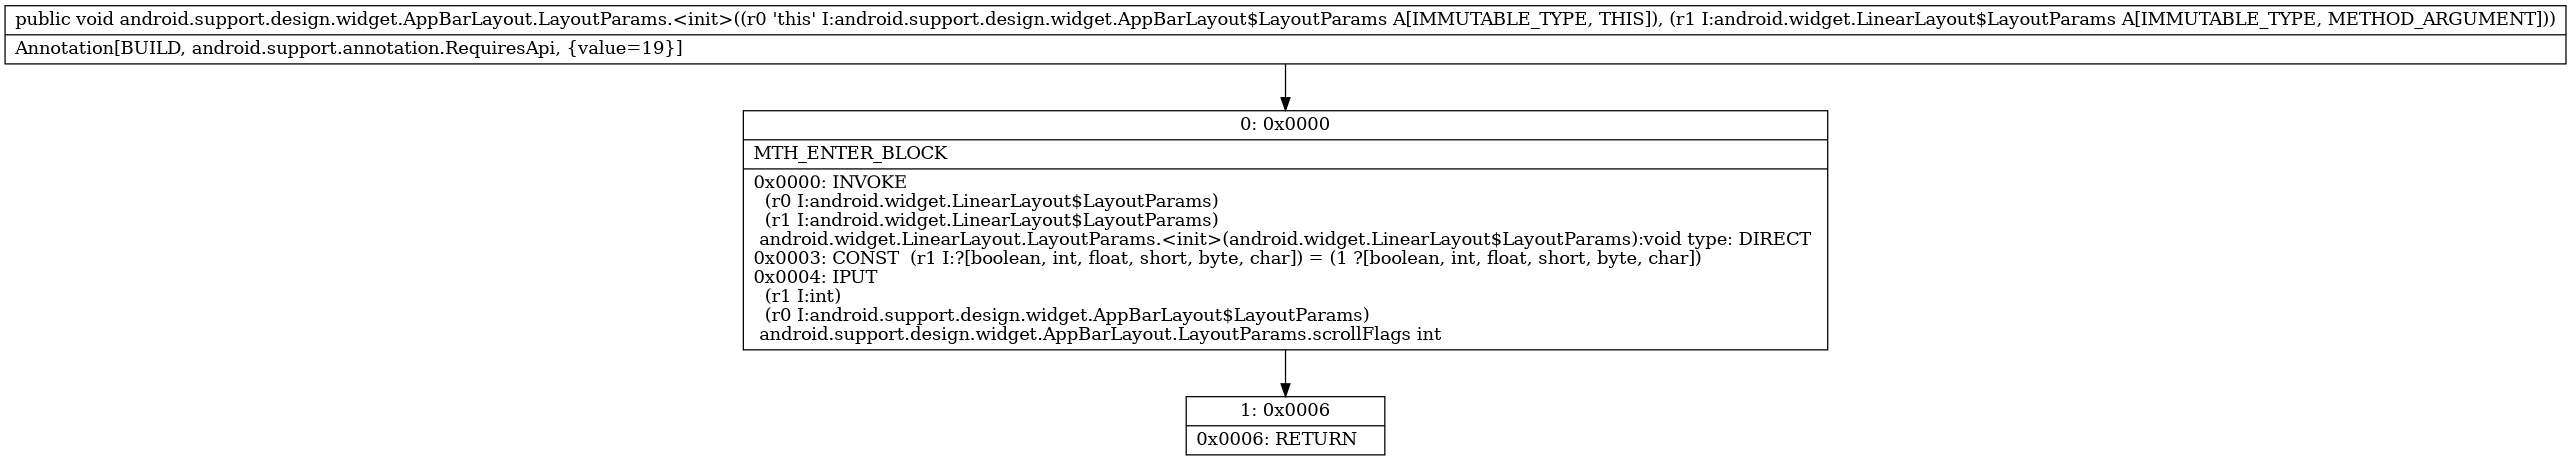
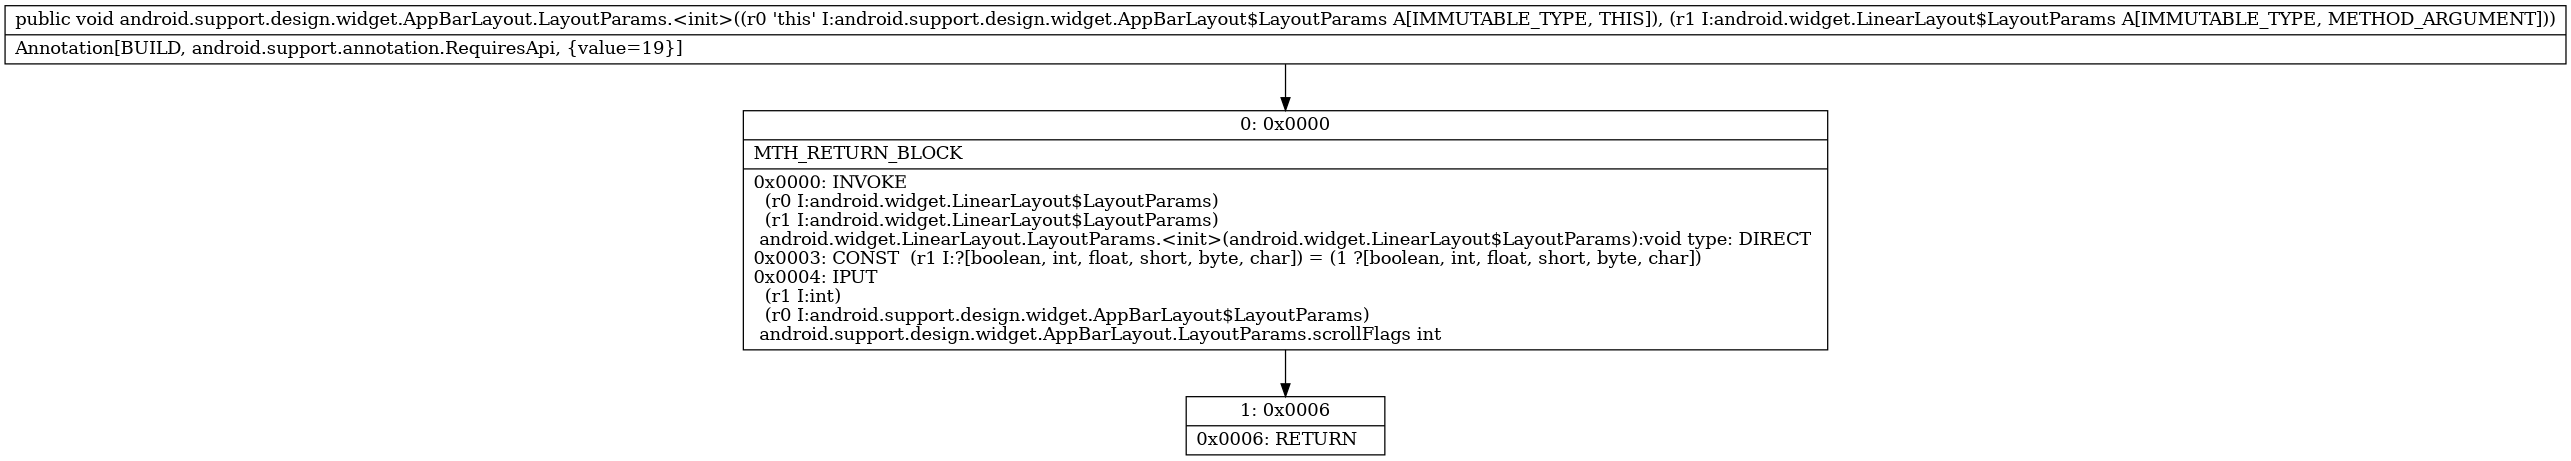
node "0: 0x0000": text "MTH_ENTER_BLOCK" -> "MTH_RETURN_BLOCK"
